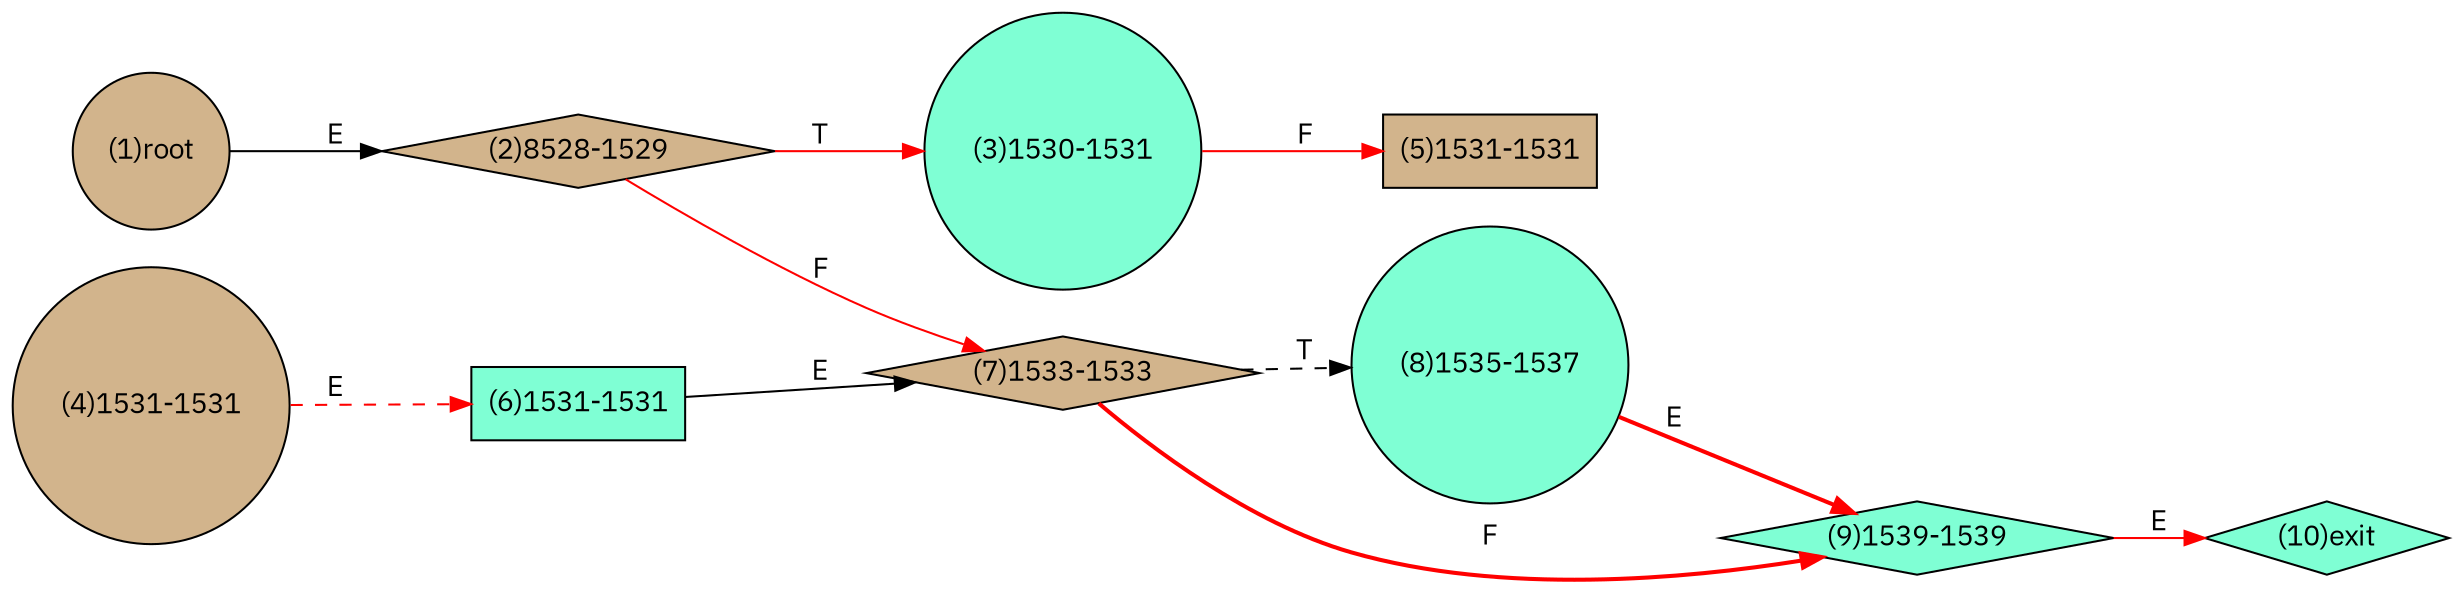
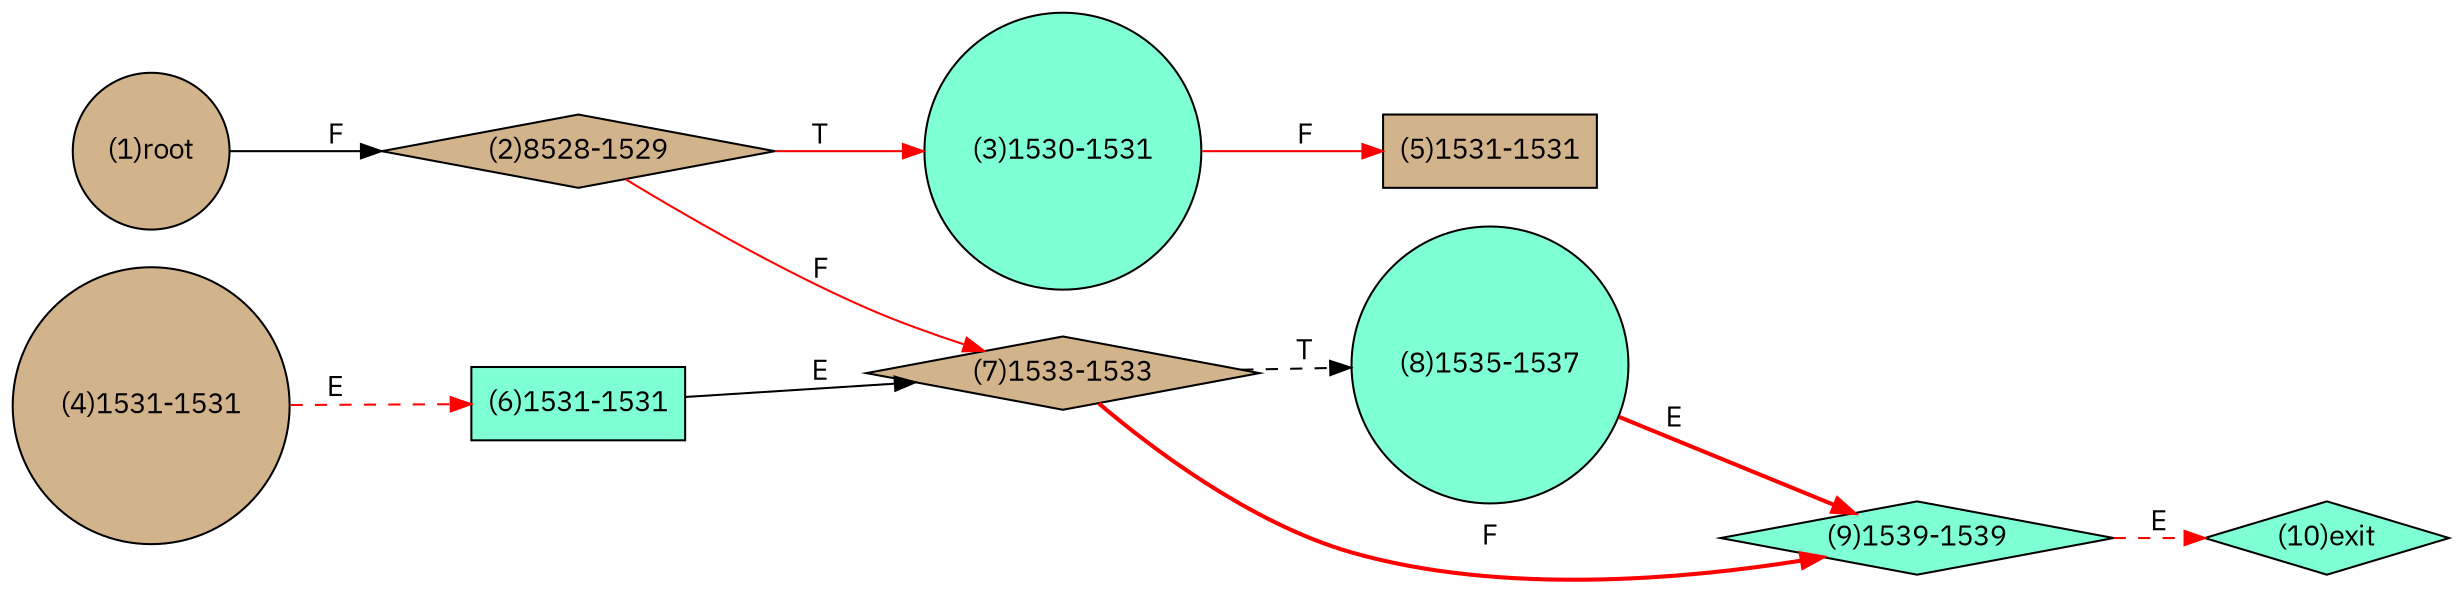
edge "(1)root" -> "(2)8528-1529": label "E" -> "F"
edge "(9)1539-1539" -> "(10)exit": style solid -> dashed
